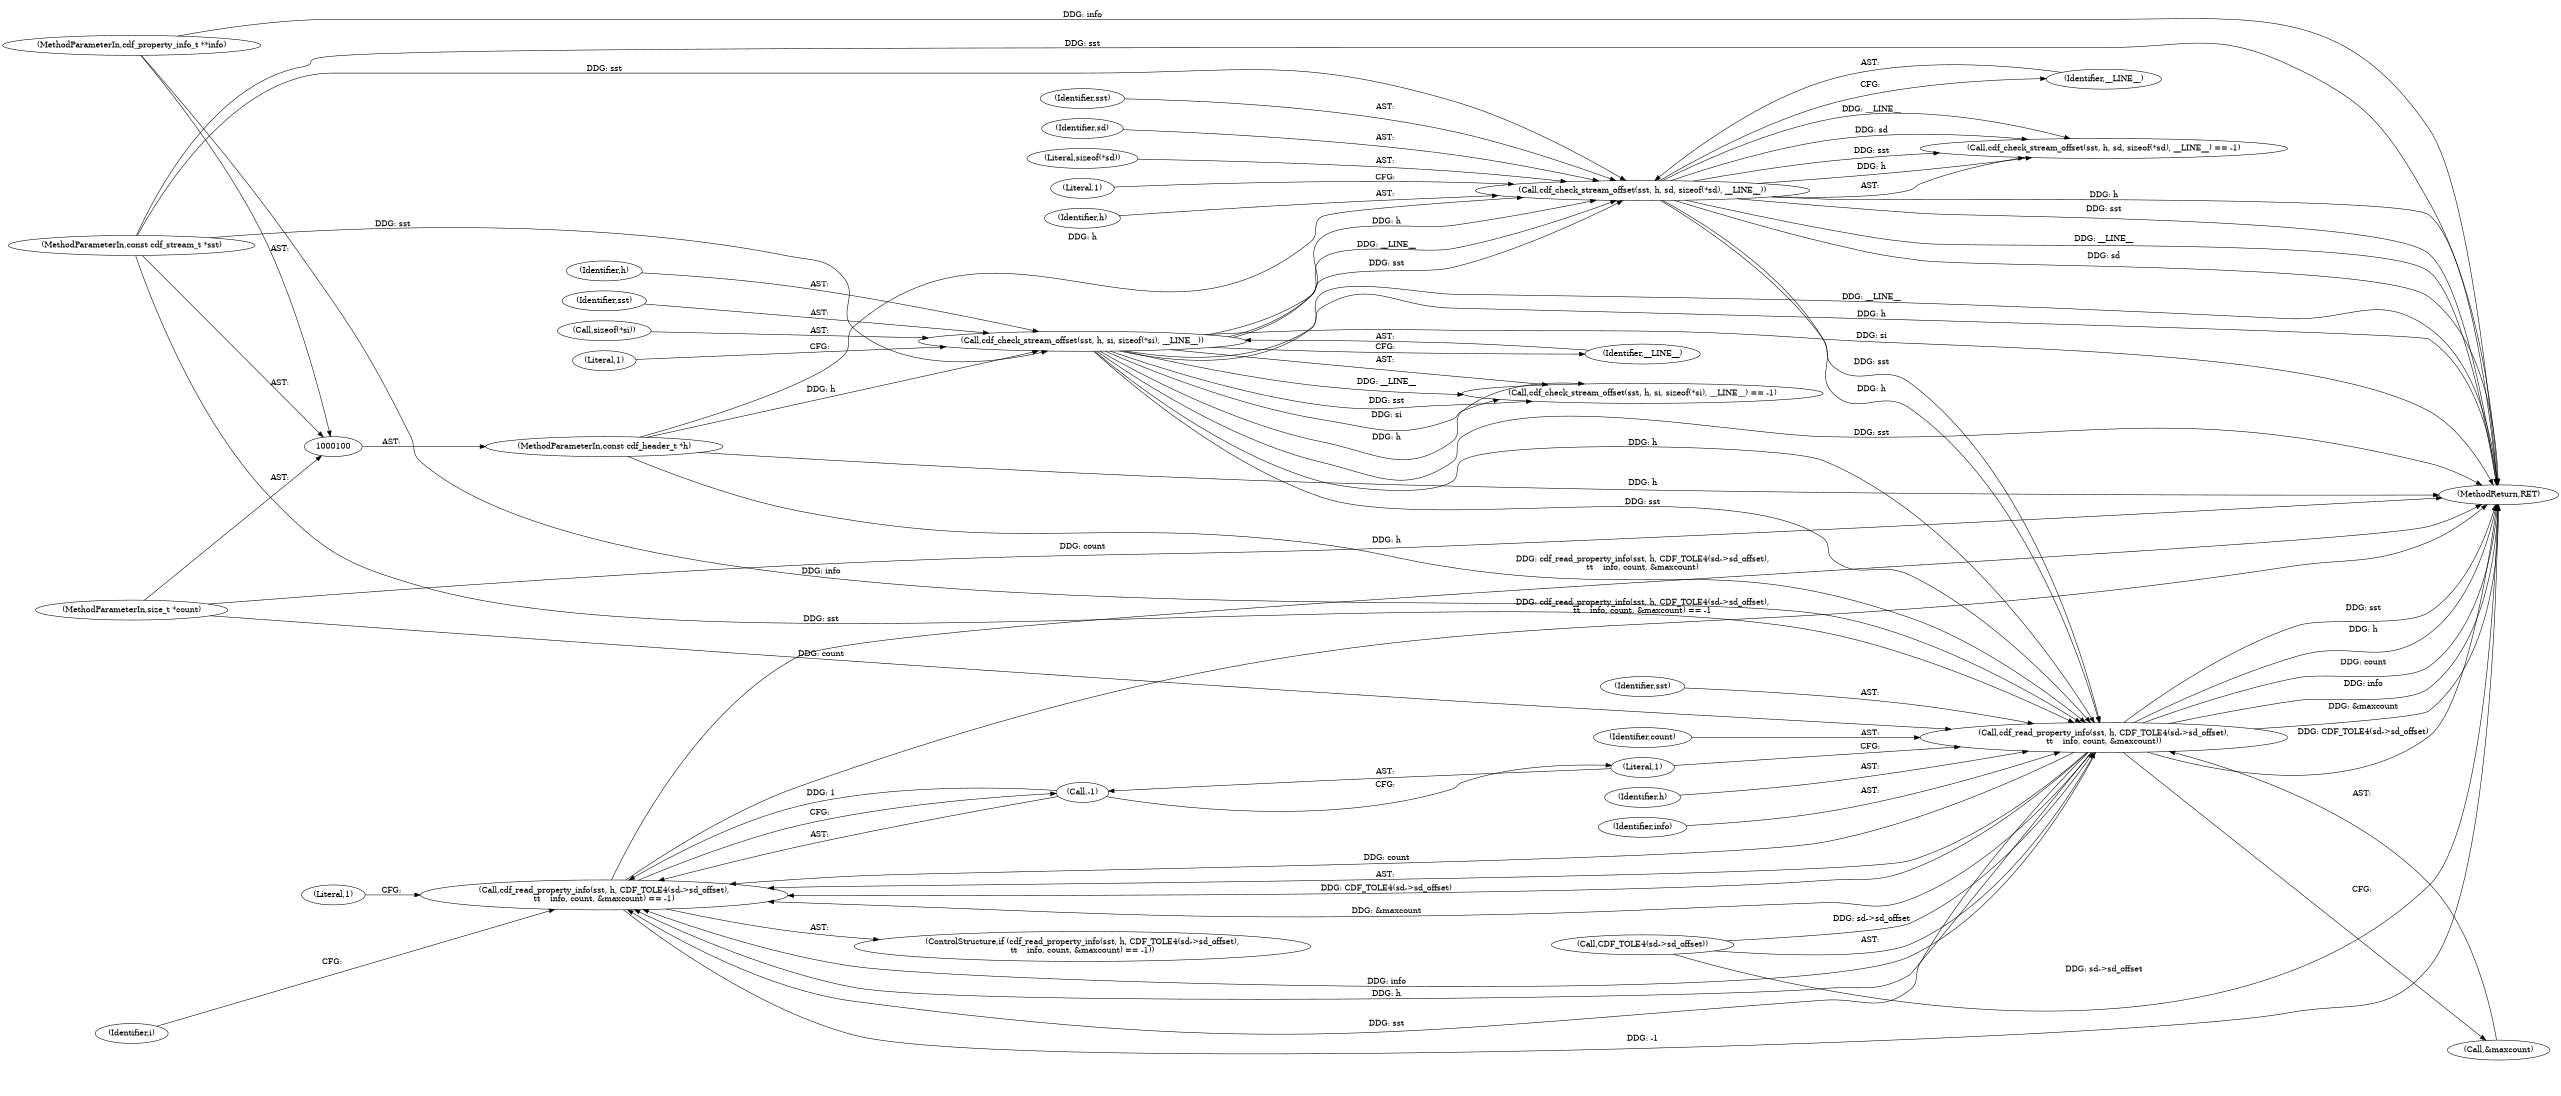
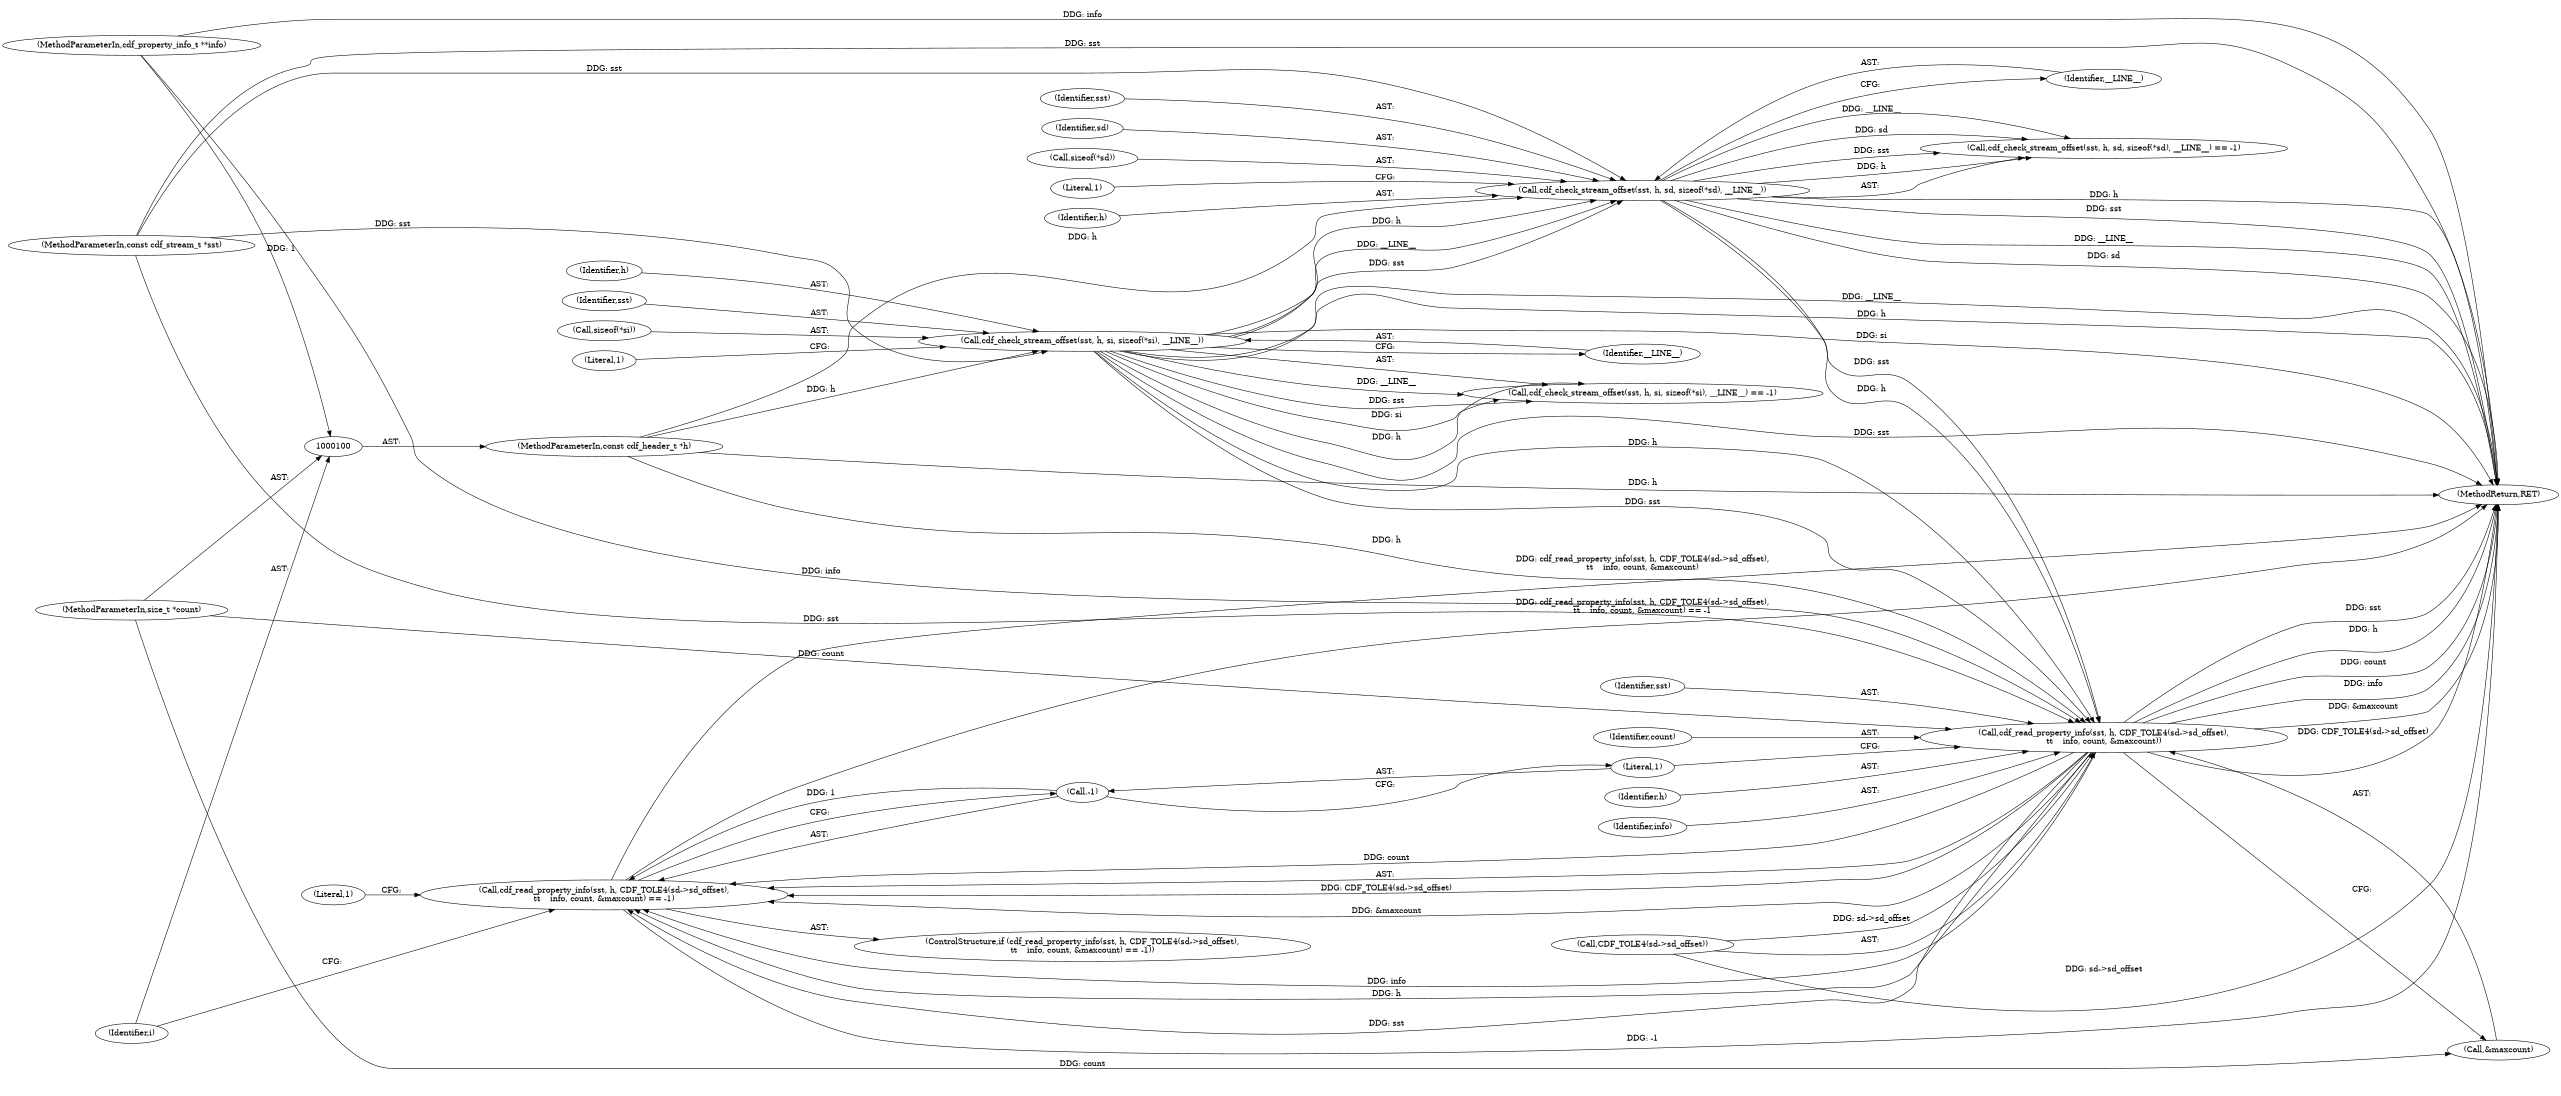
node "(Literal,sizeof(*sd))": label "(Literal,sizeof(*sd))" -> "(Call,sizeof(*sd))"
edge "(MethodParameterIn,cdf_property_info_t **info)" -> "1000100": label "AST: " -> "DDG: 1"
edge "(MethodParameterIn,const cdf_stream_t *sst)" -> "1000100": now "(Identifier,i)" -> "1000100"
edge "(MethodParameterIn,size_t *count)" -> "(MethodReturn,RET)": now "(MethodParameterIn,size_t *count)" -> "(Call,&maxcount)"
